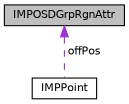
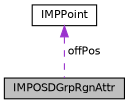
edge "IMPPoint" -> "IMPOSDGrpRgnAttr": reversed
